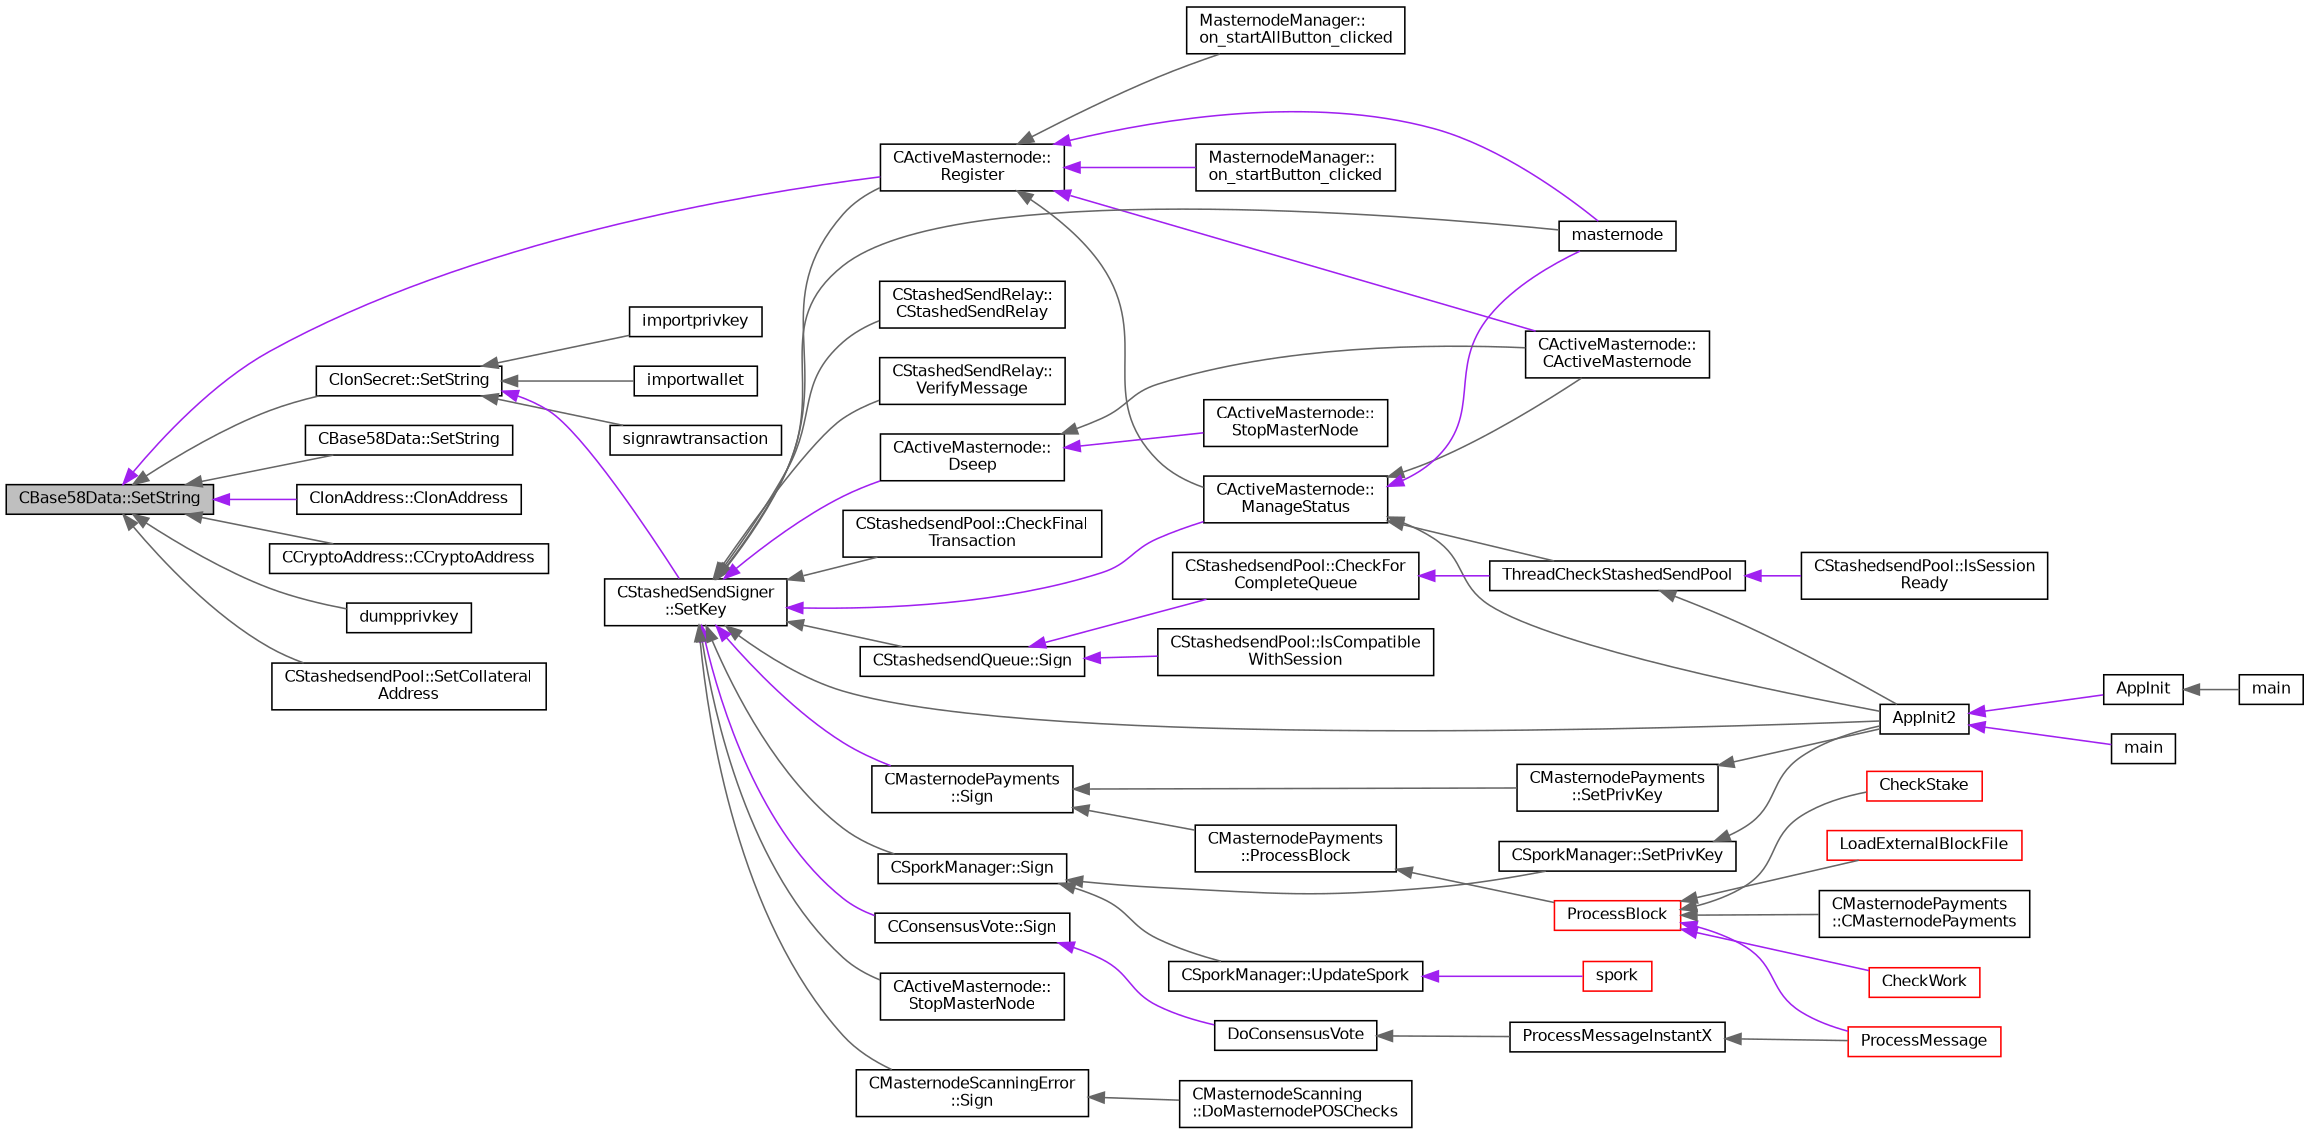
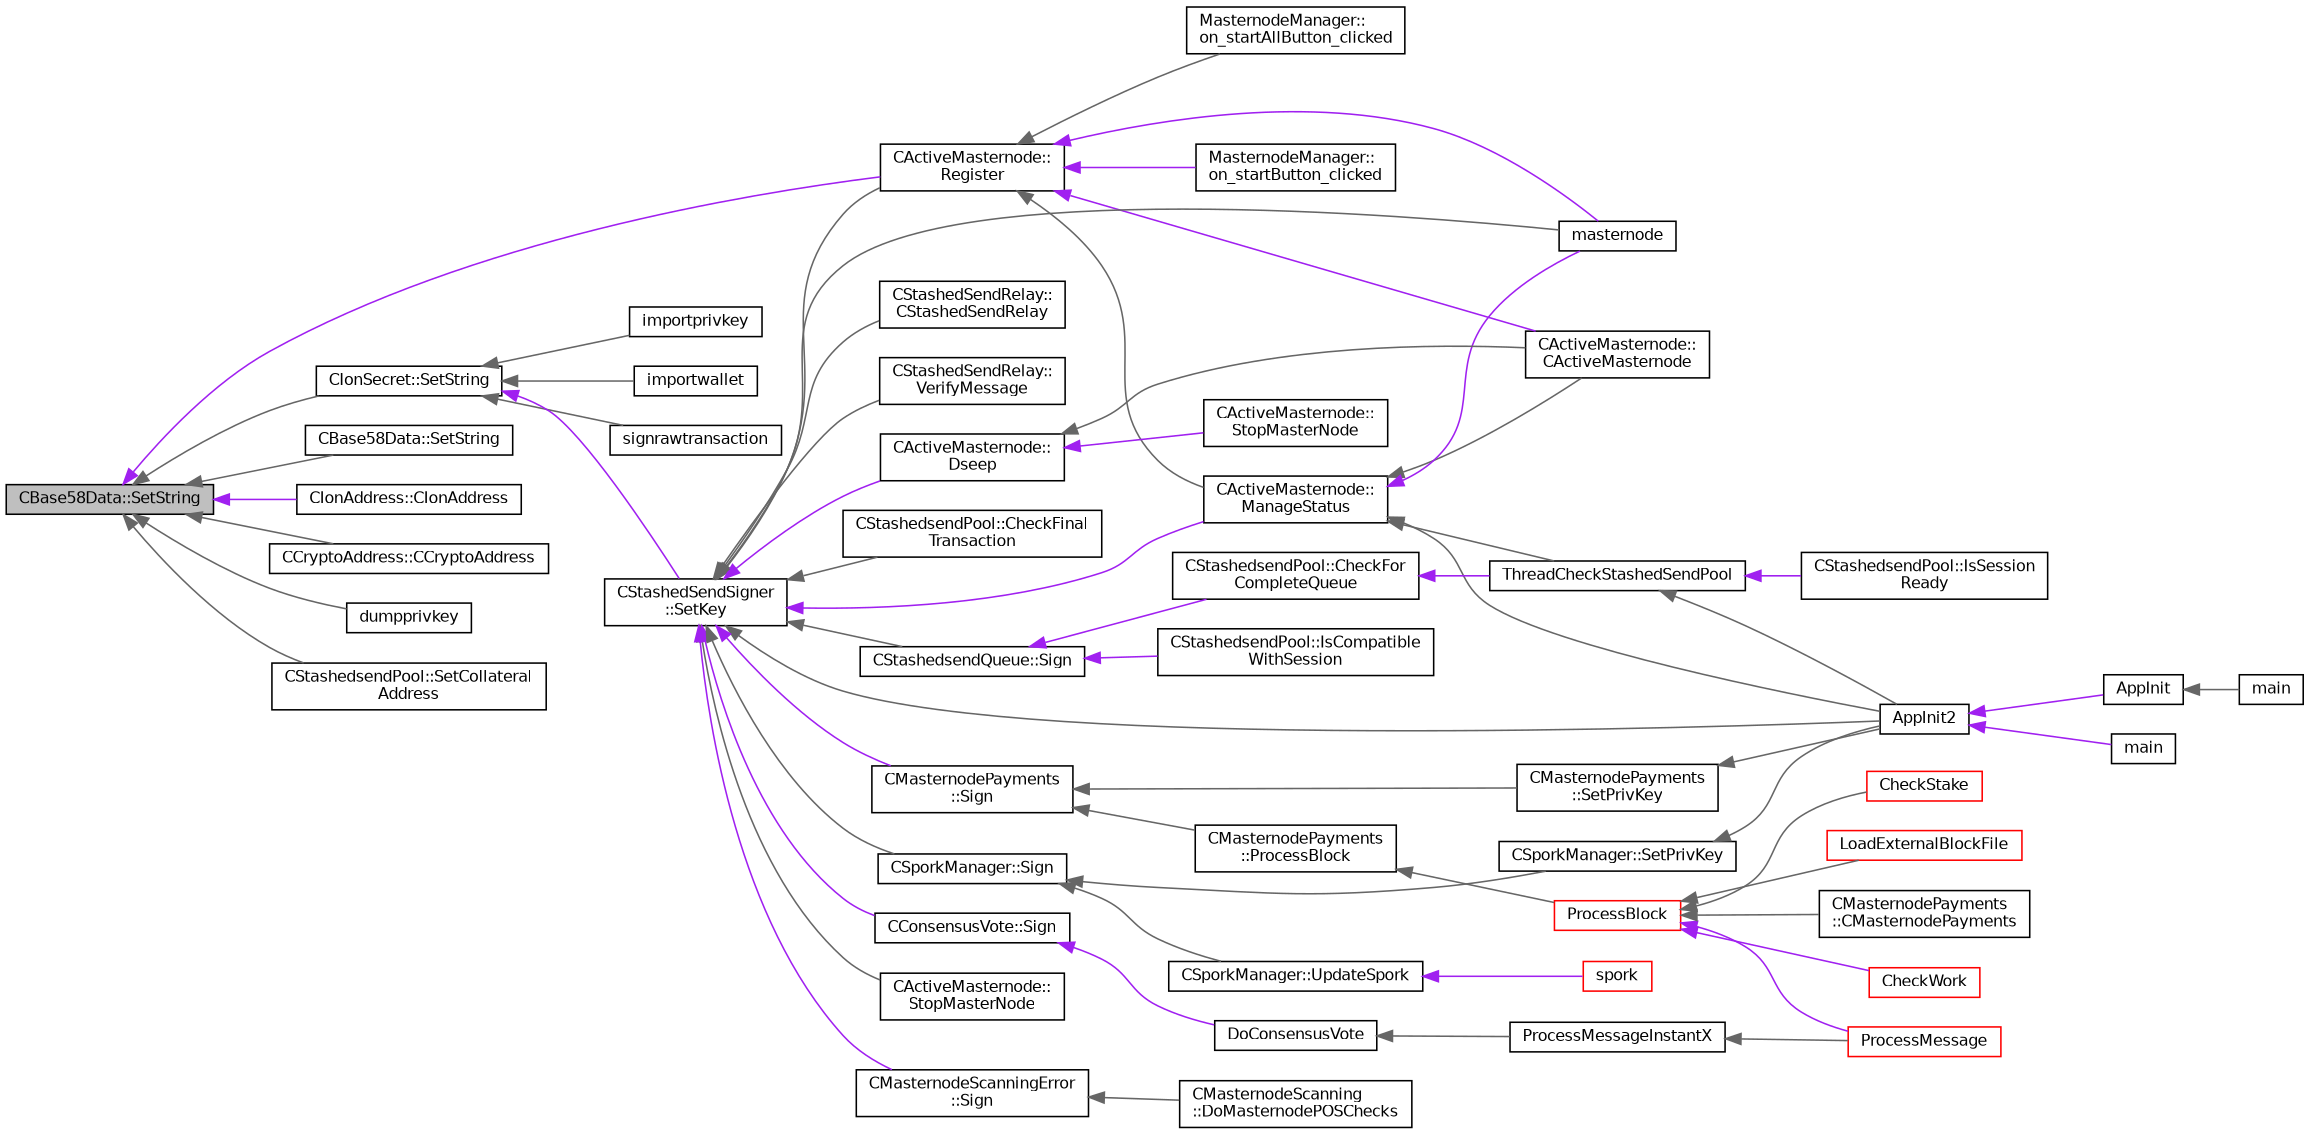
edge "CMasternodeScanningError ::Sign" -> "CStashedSendSigner ::SetKey": color gray40 -> purple
